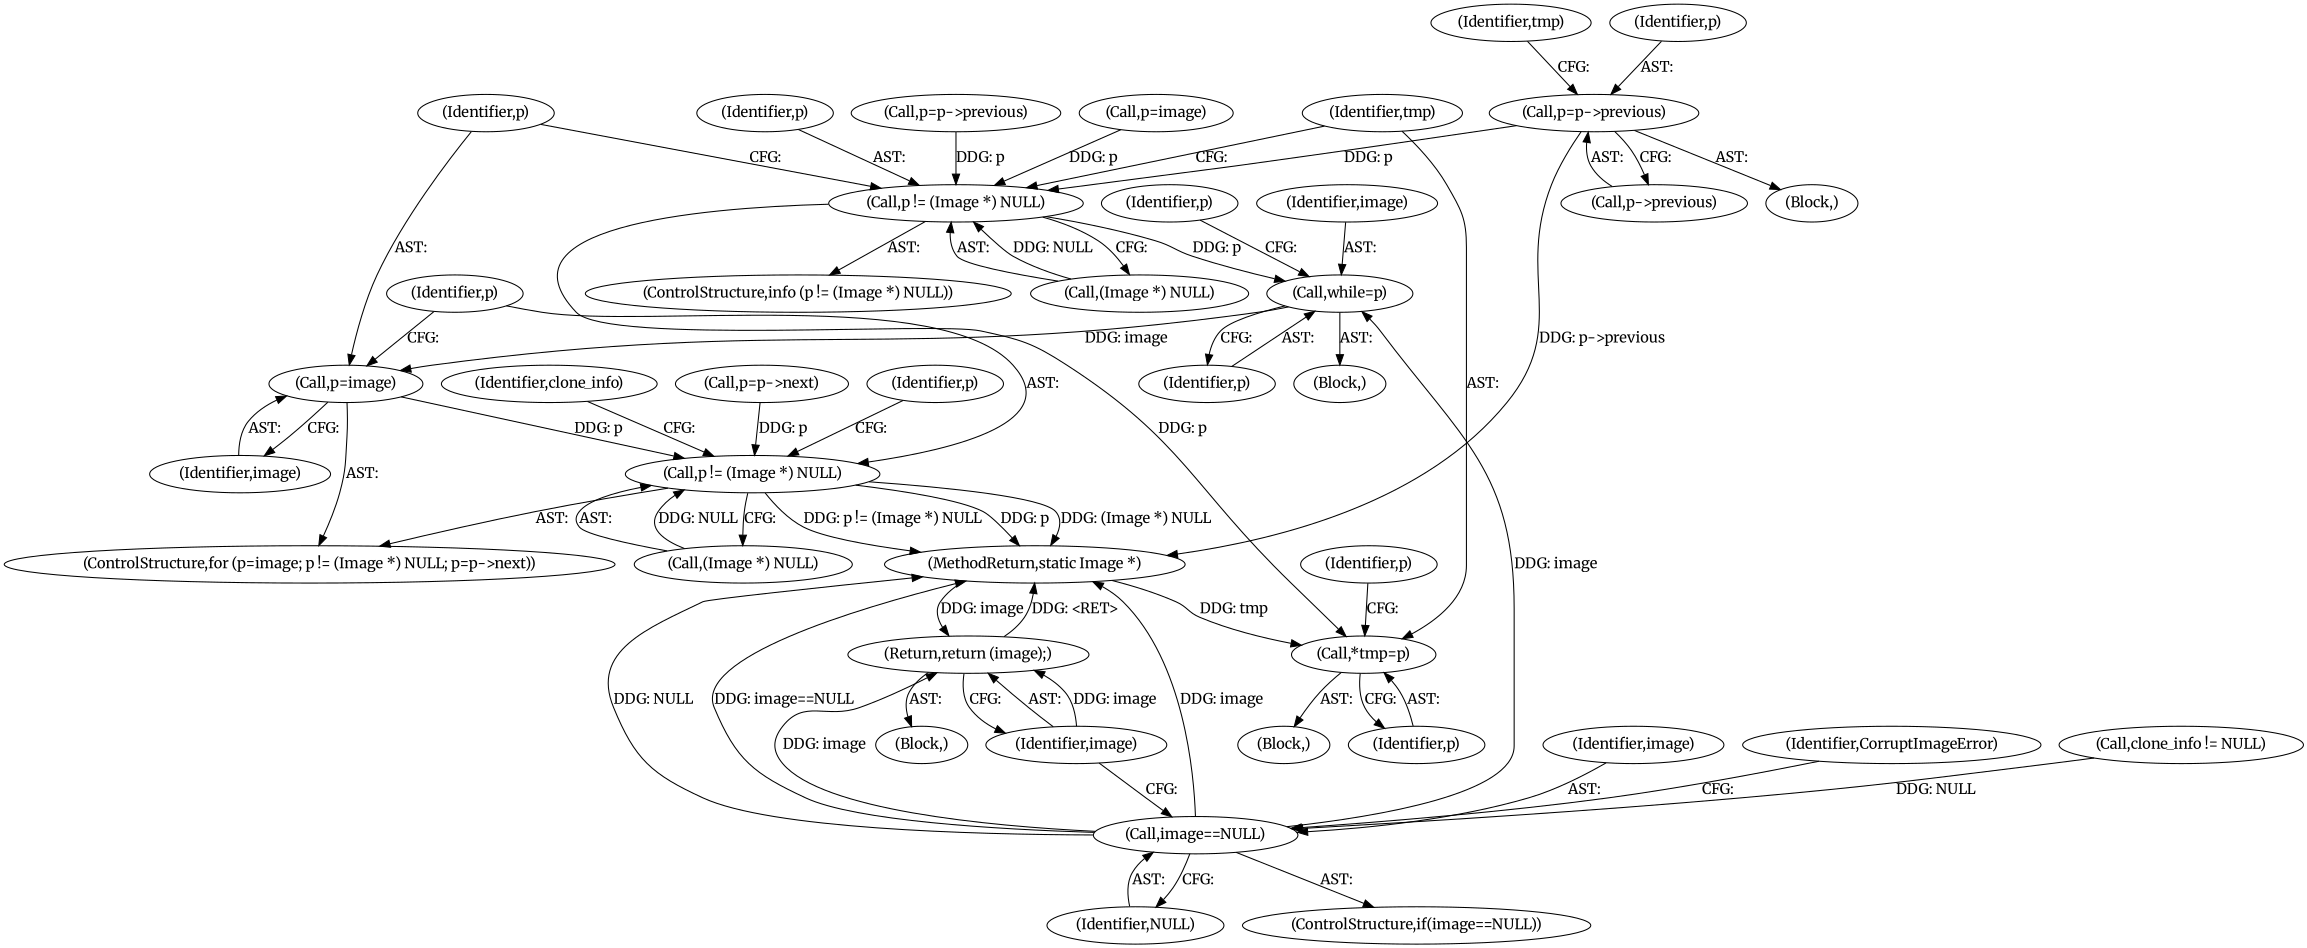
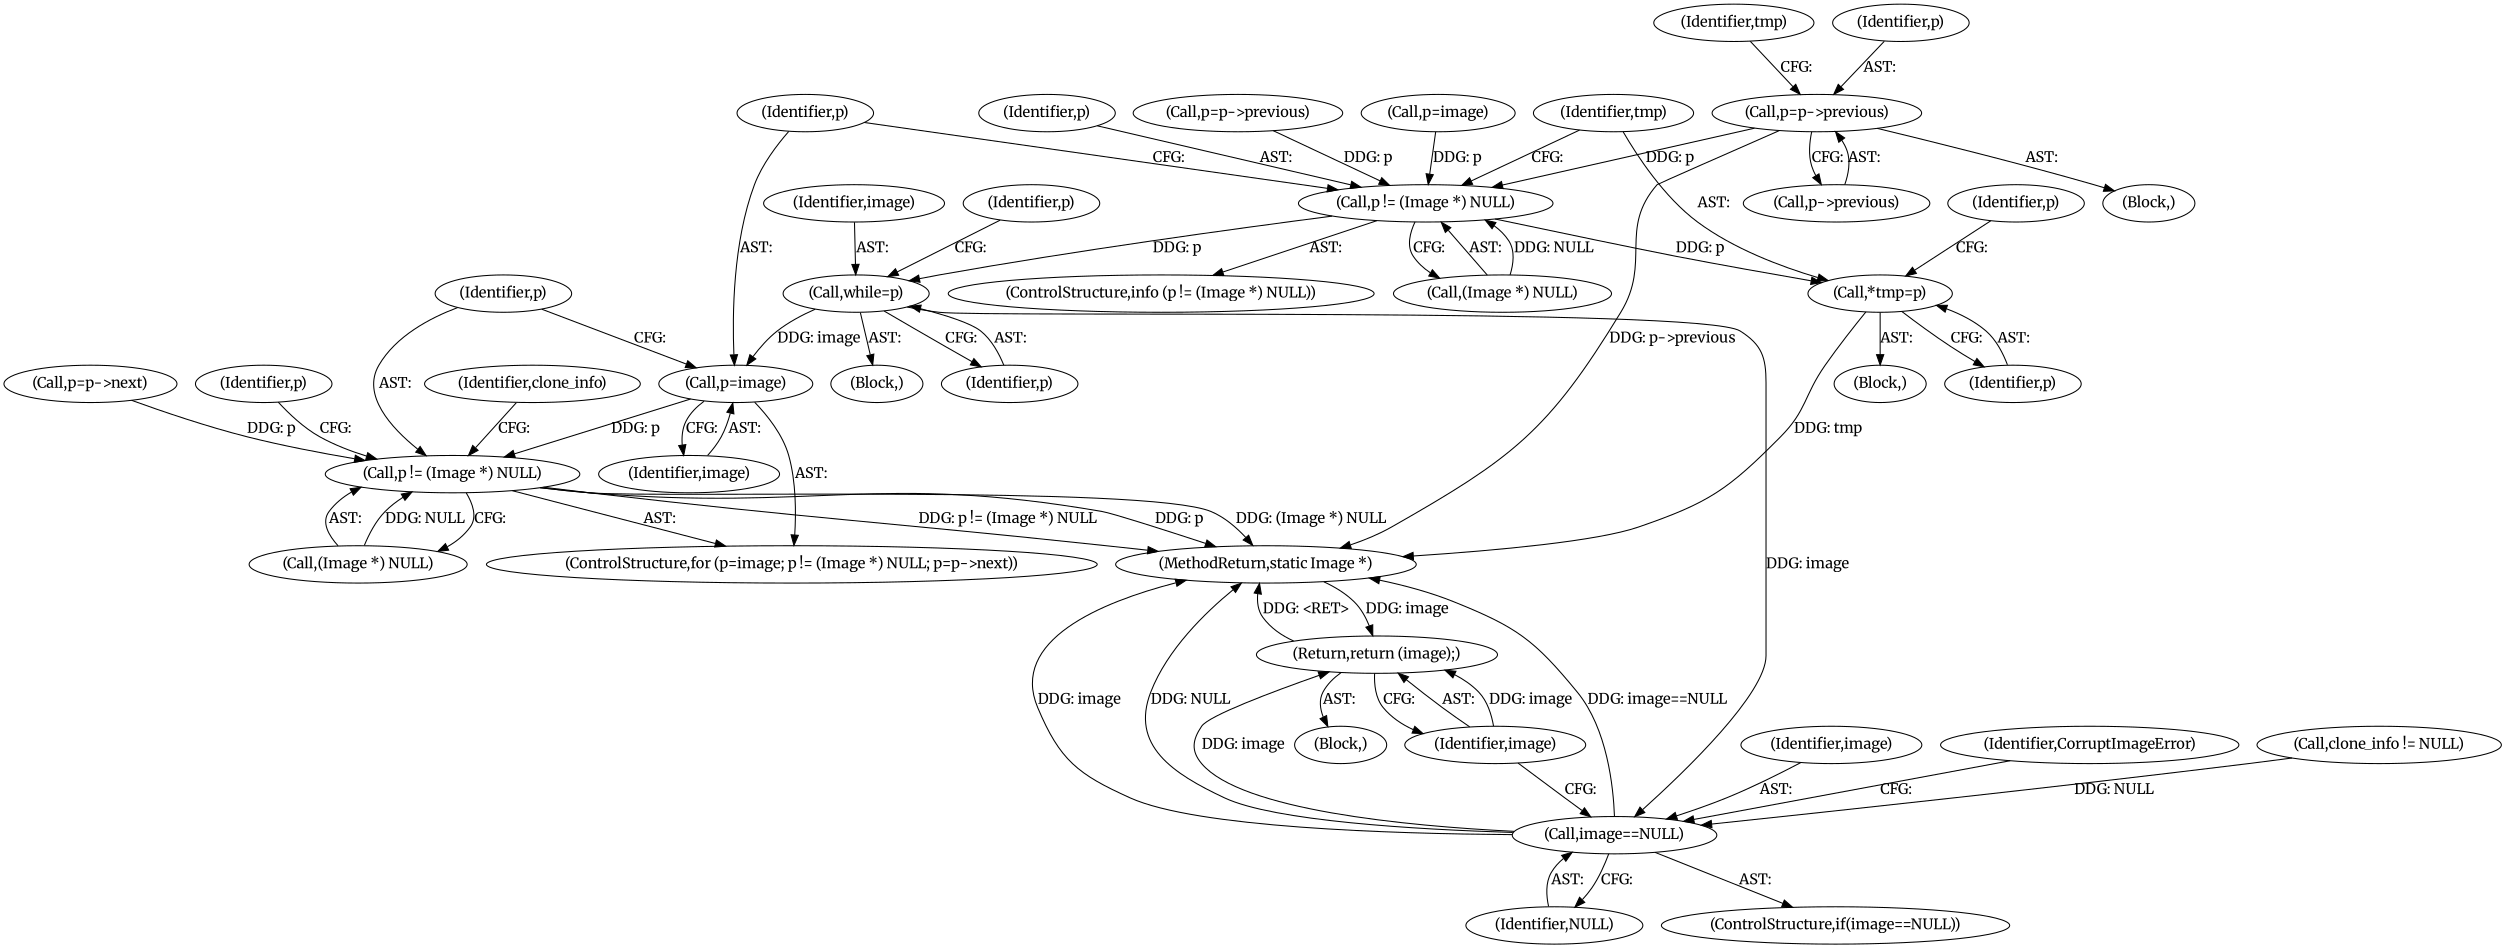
edge "(MethodReturn,static Image *)" -> "(Call,*tmp=p)": reversed
edge "(Call,image==NULL)" -> "(Call,while=p)": reversed
